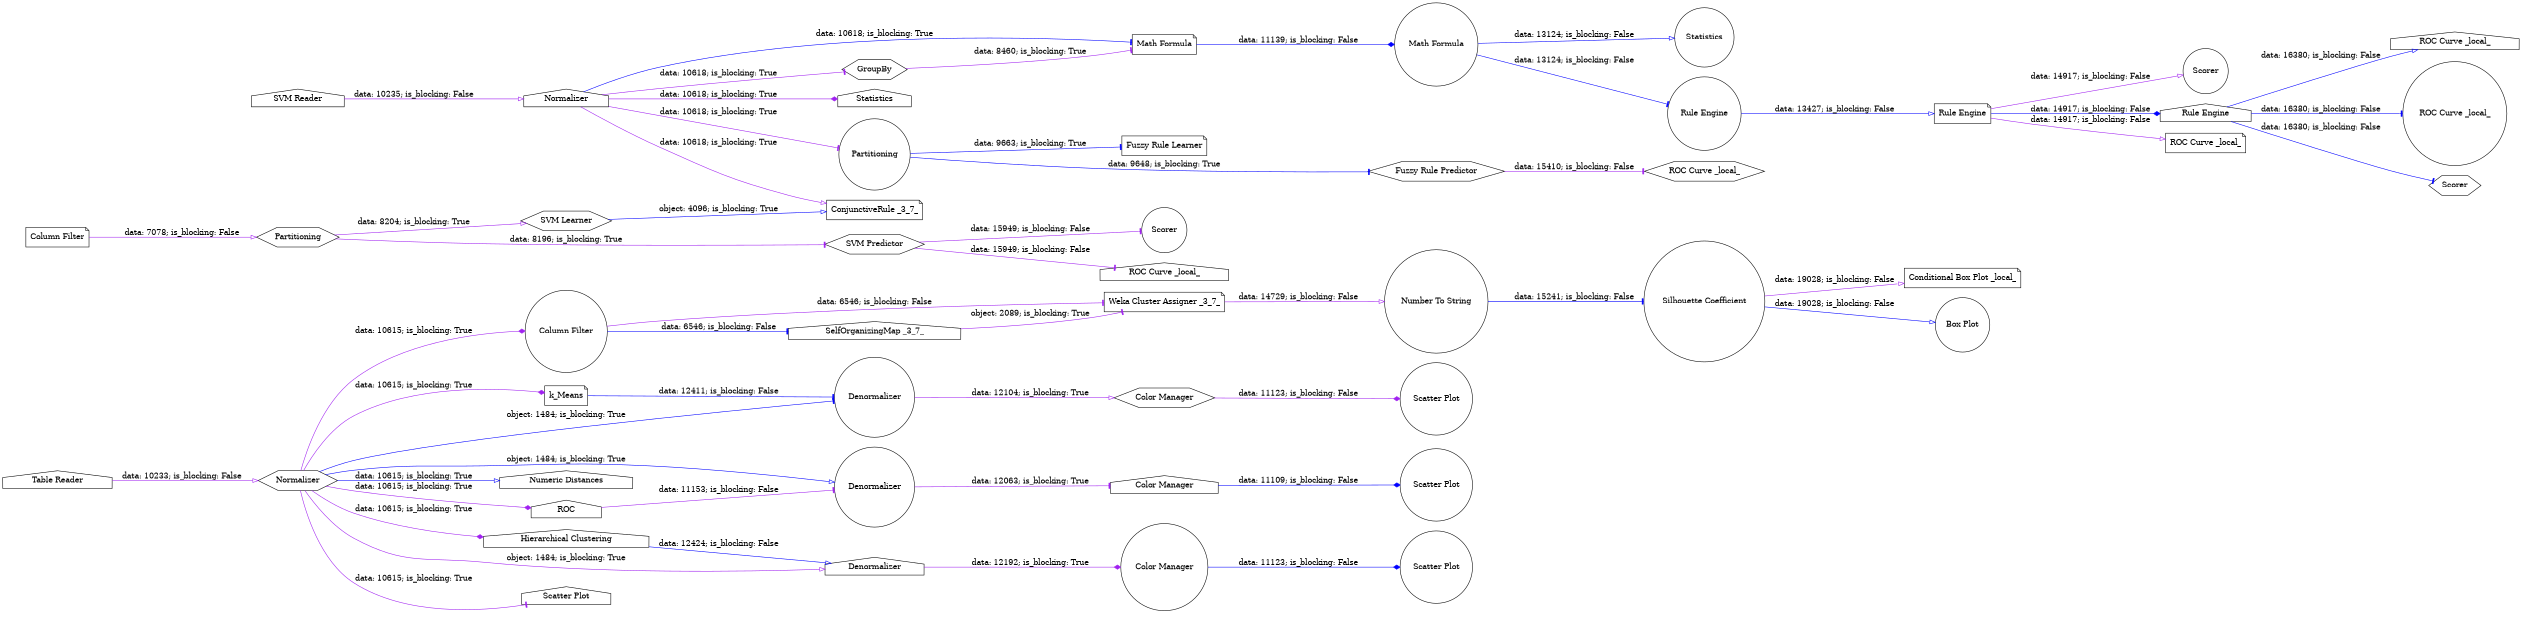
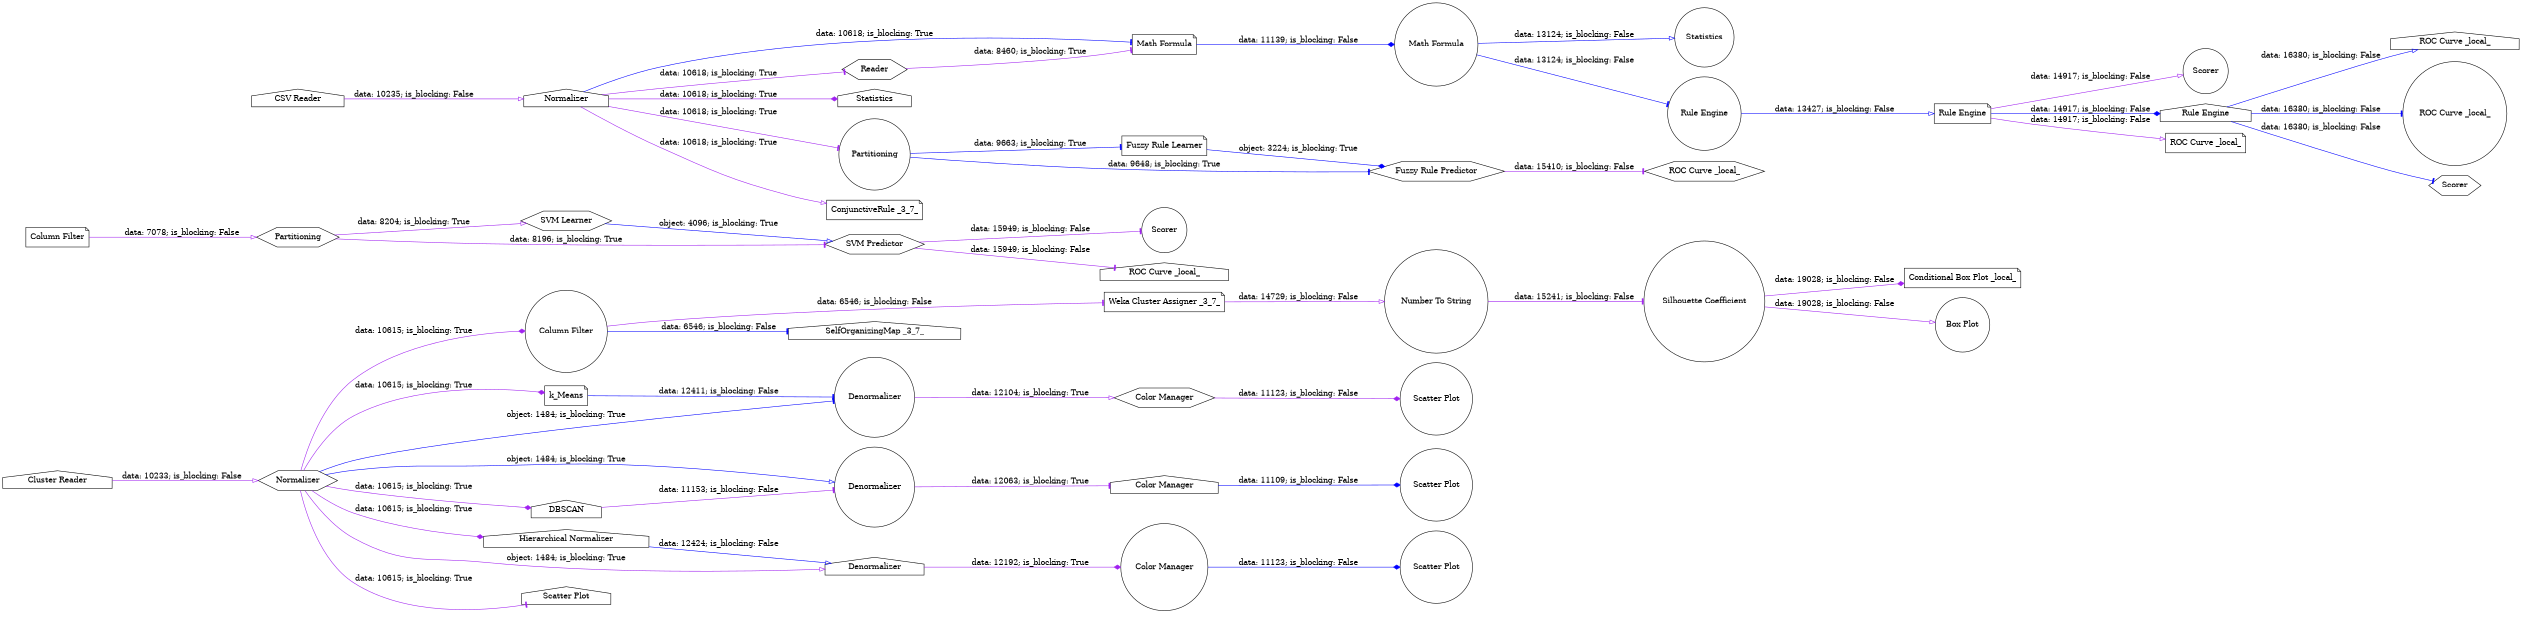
node "GroupBy": label "GroupBy" -> "Reader"
node "SVM Reader": label "SVM Reader" -> "CSV Reader"
edge "Fuzzy Rule Learner" -> "Fuzzy Rule Predictor": added, label "object: 3224; is_blocking: True"
edge "SVM Learner" -> "ConjunctiveRule _3_7_": now "SVM Learner" -> "SVM Predictor"
edge "Silhouette Coefficient" -> "Conditional Box Plot _local_": arrowhead onormal -> diamond
edge "Number To String" -> "Silhouette Coefficient": color blue -> purple
edge "Silhouette Coefficient" -> "Box Plot": color blue -> purple
edge "SelfOrganizingMap _3_7_" -> "Weka Cluster Assigner _3_7_": removed, label "object: 2089; is_blocking: True"
node "Table Reader": label "Table Reader" -> "Cluster Reader"
node "Numeric Distances": removed
node "ROC": label "ROC" -> "DBSCAN"
node "Hierarchical Clustering": label "Hierarchical Clustering" -> "Hierarchical Normalizer"
